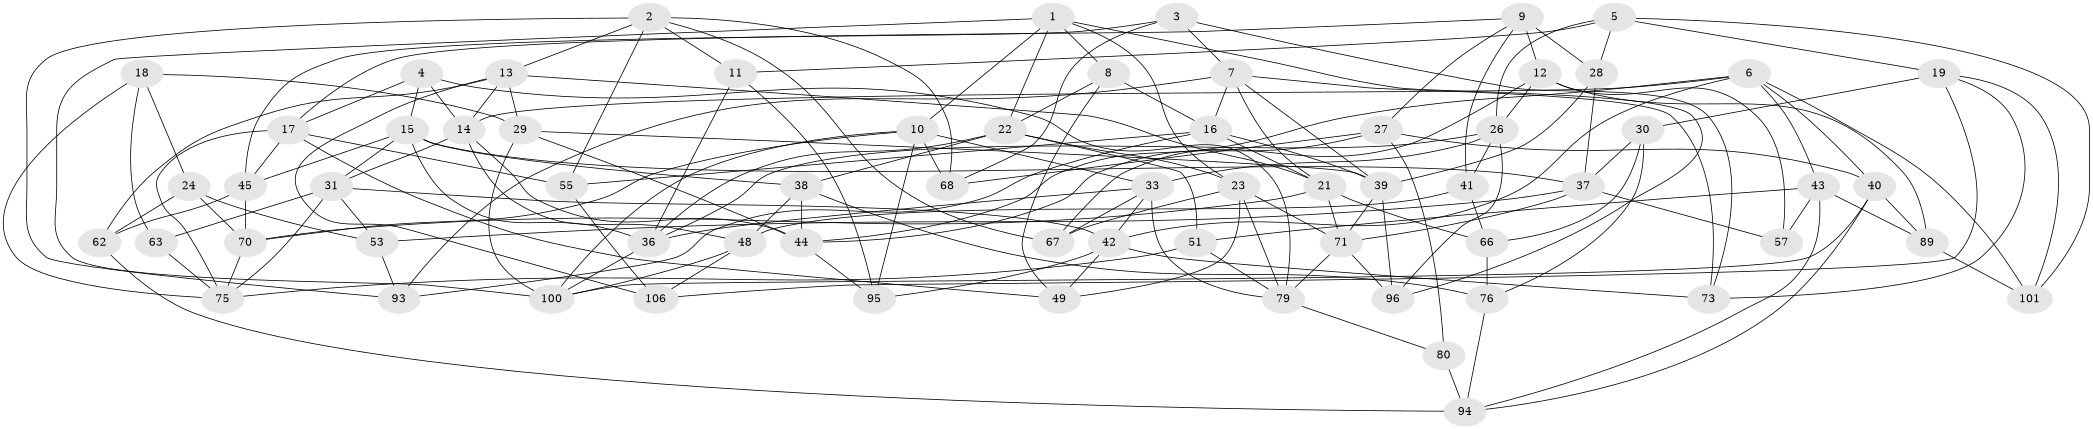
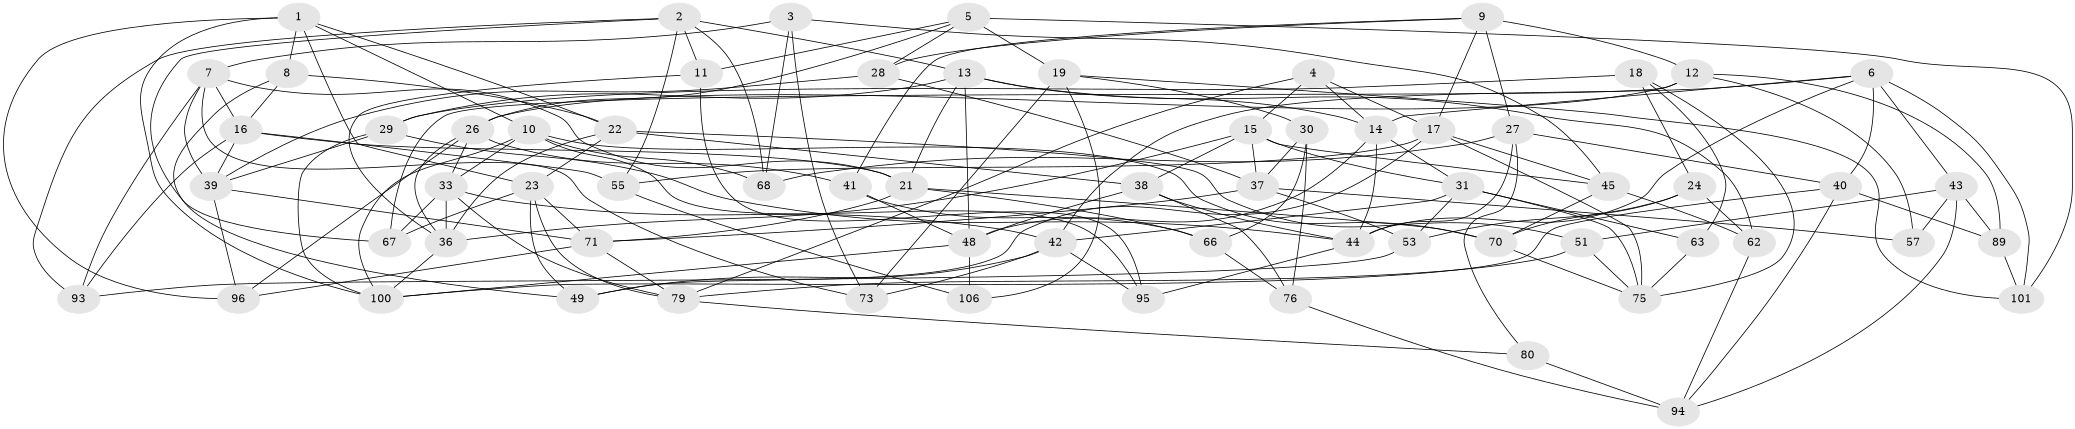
edge "13" -- "106": now "13" -- "48"
